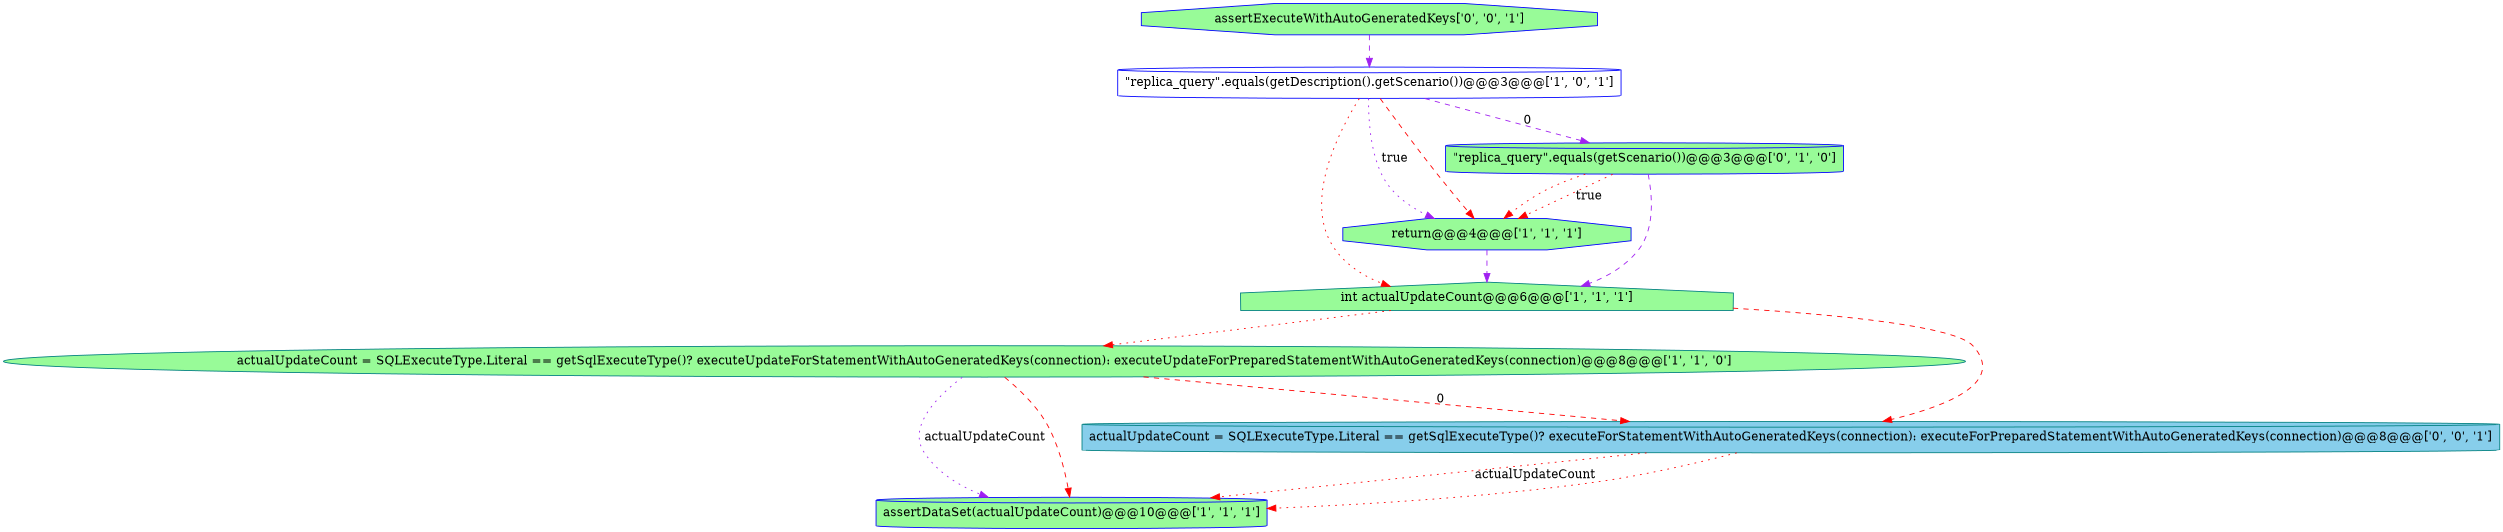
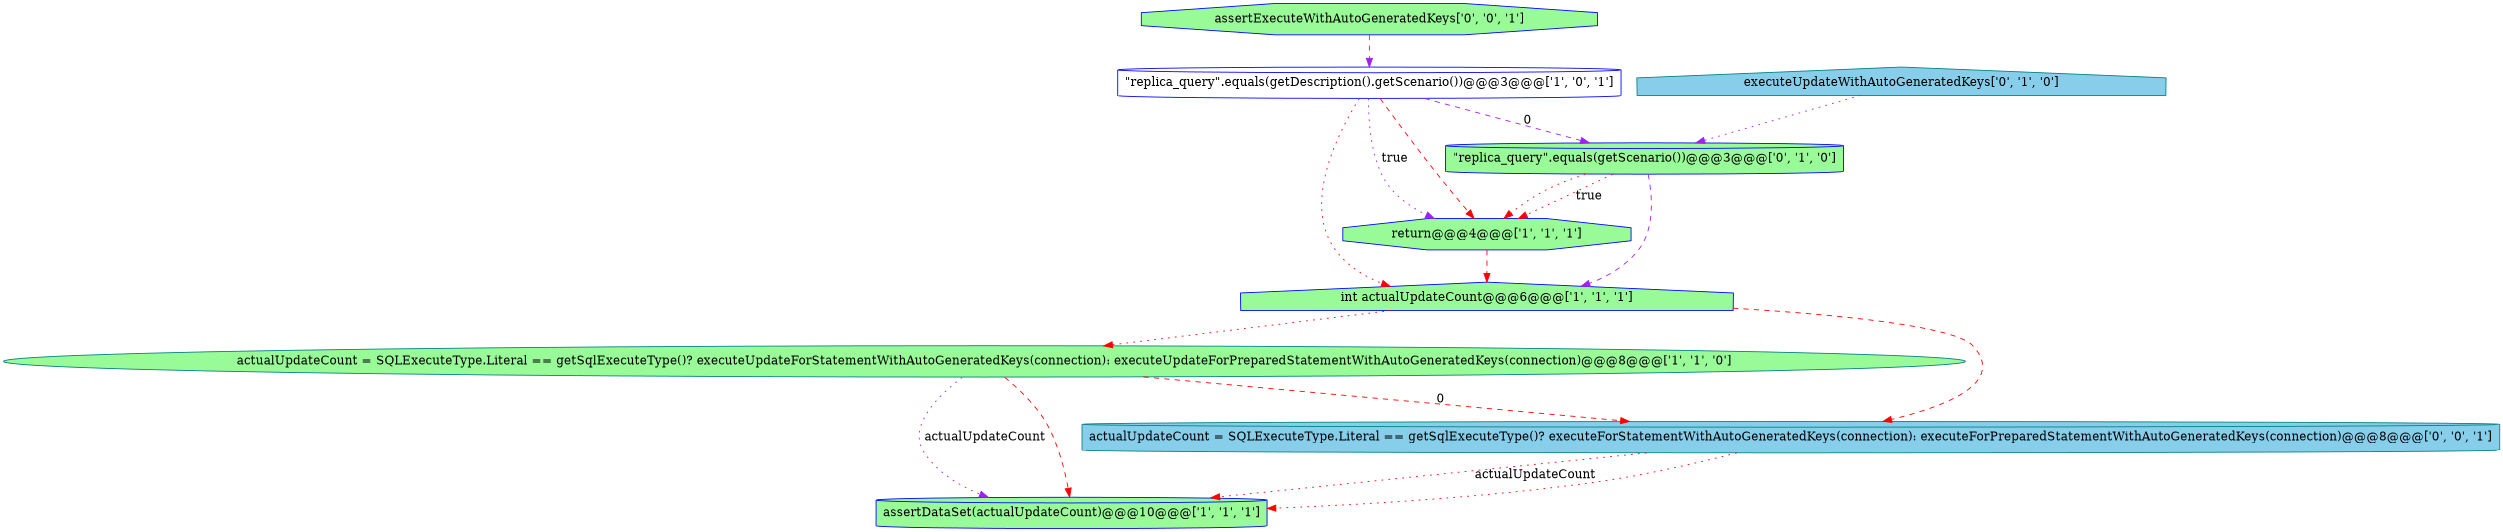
node "executeUpdateWithAutoGeneratedKeys['0', '1', '0']": added
edge "return@@@4@@@['1', '1', '1']" -> "int actualUpdateCount@@@6@@@['1', '1', '1']": color purple -> red
node "int actualUpdateCount@@@6@@@['1', '1', '1']": color teal -> blue
